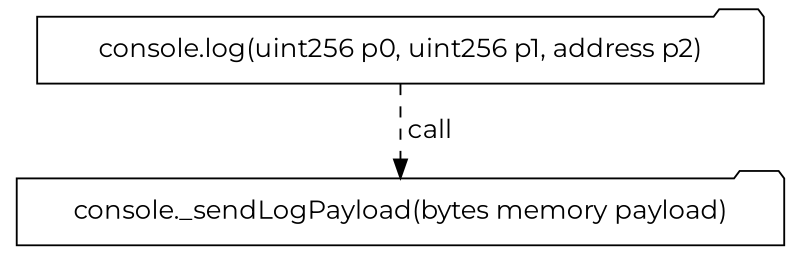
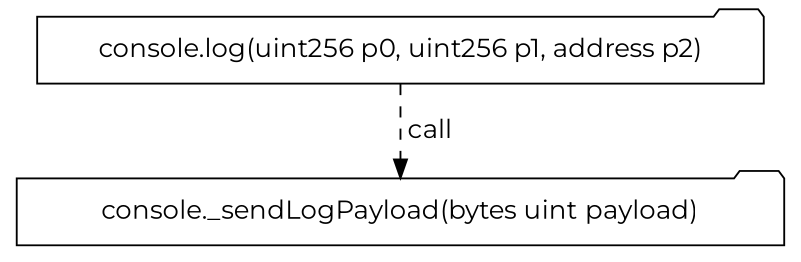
node "console._sendLogPayload(bytes memory payload)": label "console._sendLogPayload(bytes memory payload)" -> "console._sendLogPayload(bytes uint payload)"
